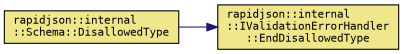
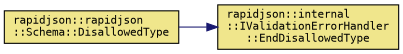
node "rapidjson::internal ::Schema::DisallowedType": label "rapidjson::internal ::Schema::DisallowedType" -> "rapidjson::rapidjson ::Schema::DisallowedType"
